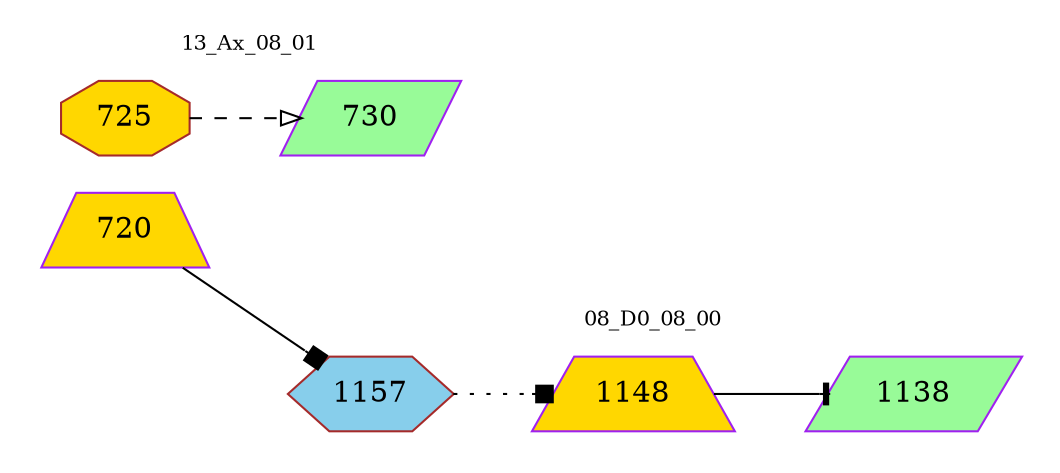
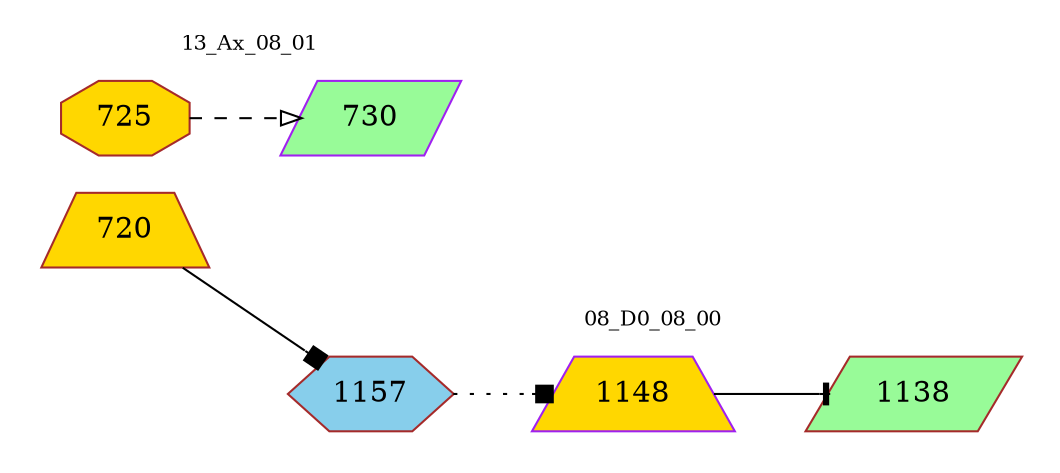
node "720": color purple -> brown
node "1138": color purple -> brown
